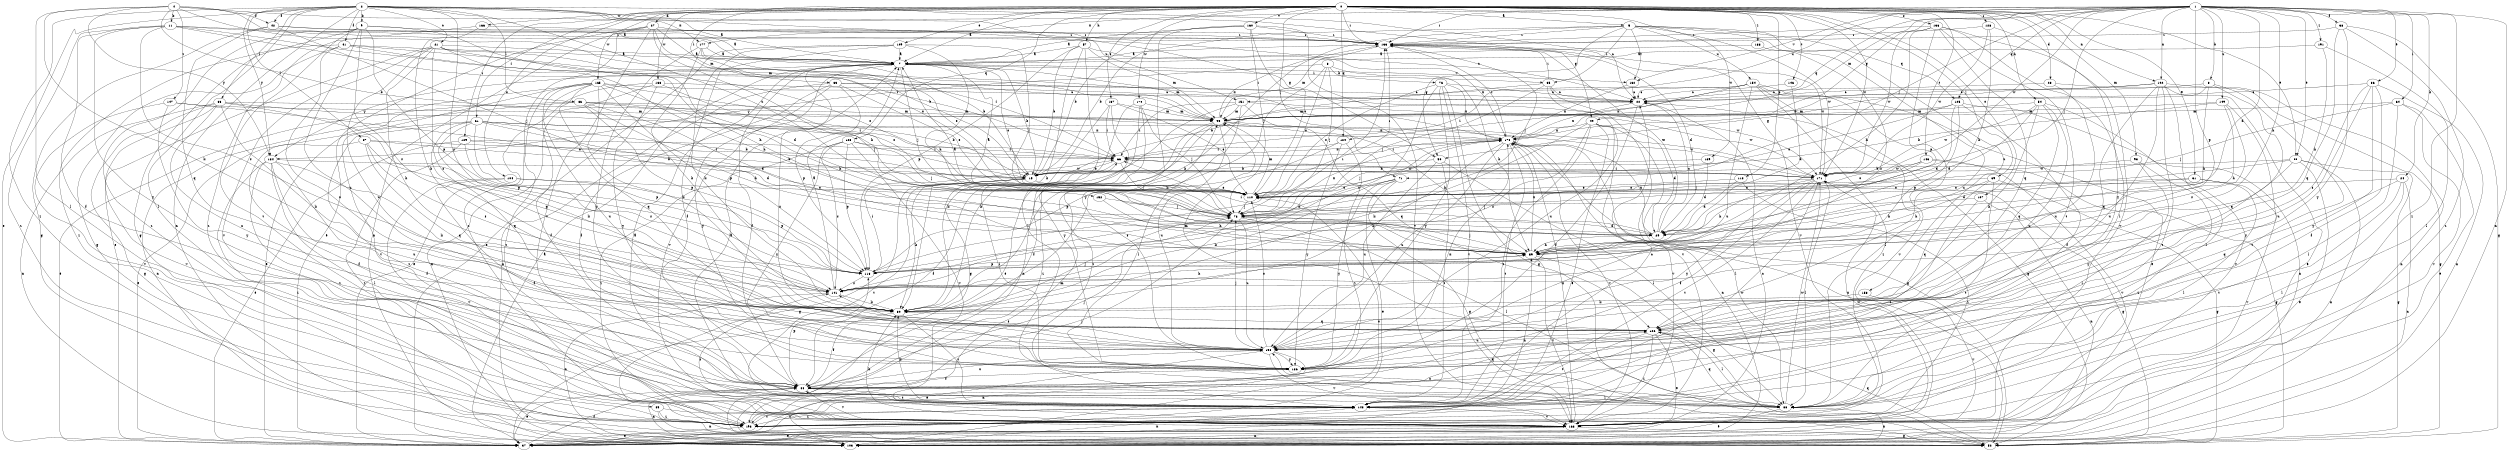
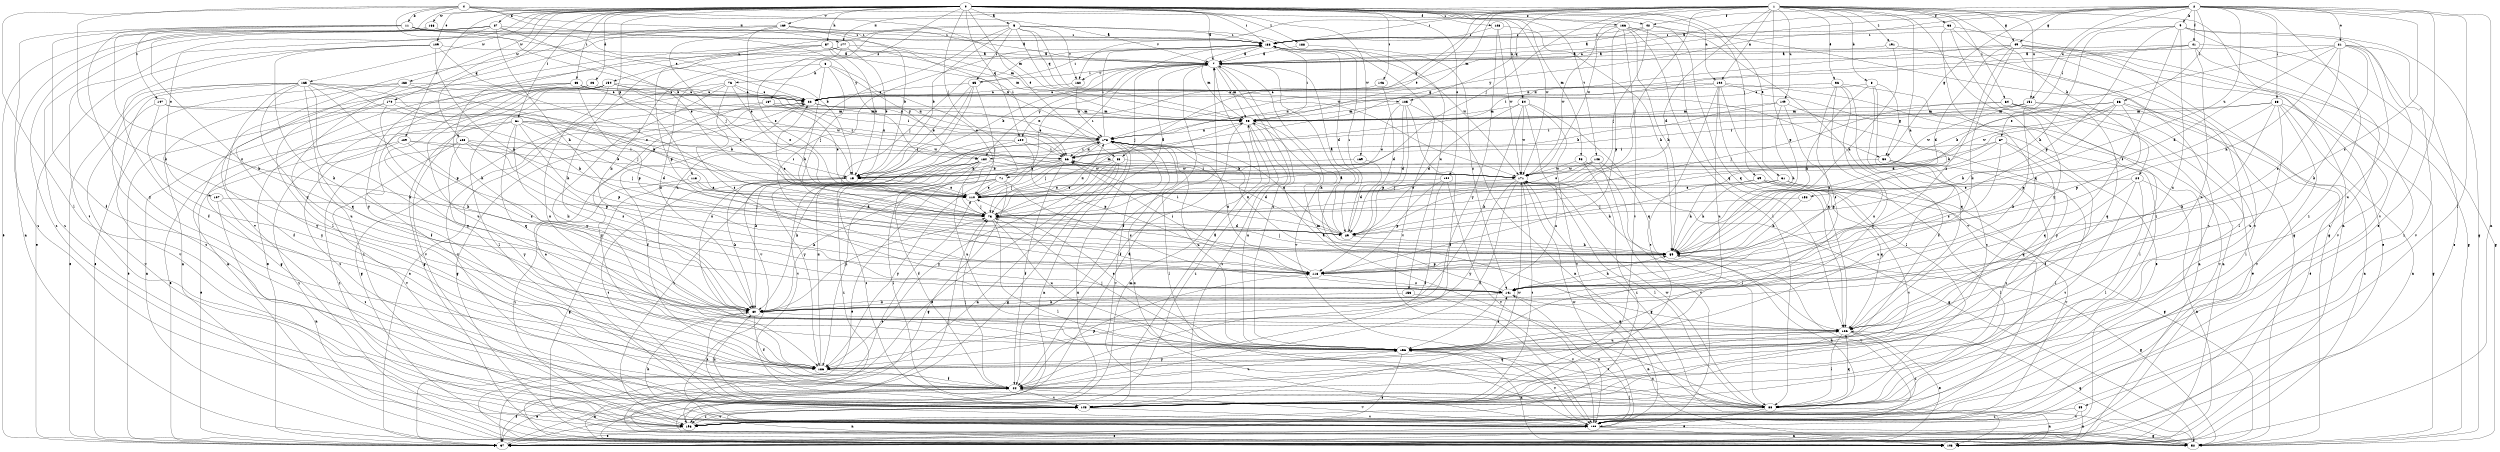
edge "49" -> "7": added, label "a"
edge "186" -> "66": reversed
